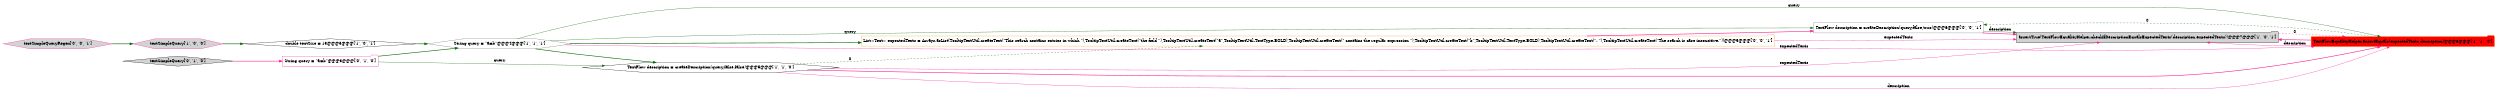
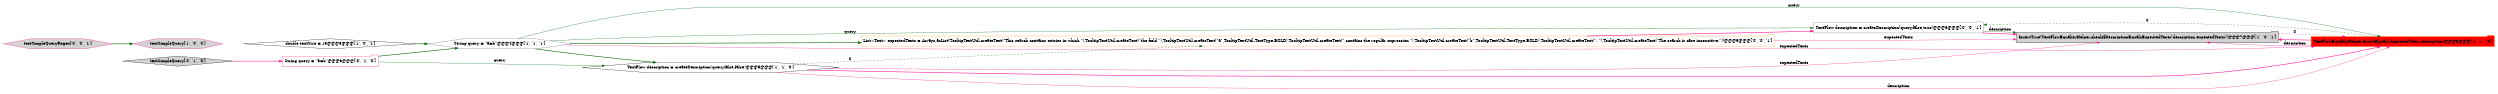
edge "testSimpleQuery['1', '0', '0']" -> "double textSize = 13@@@3@@@['1', '0', '1']": removed
